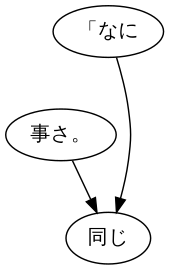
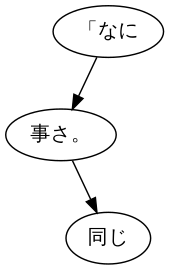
edge "「なに" -> "同じ": now "「なに" -> "事さ。"
